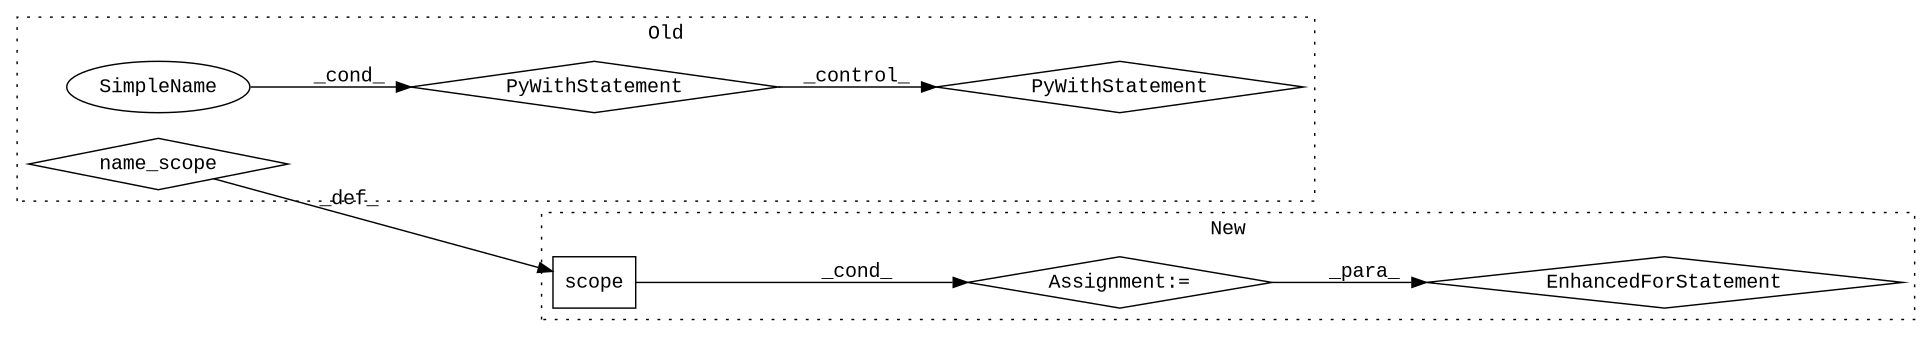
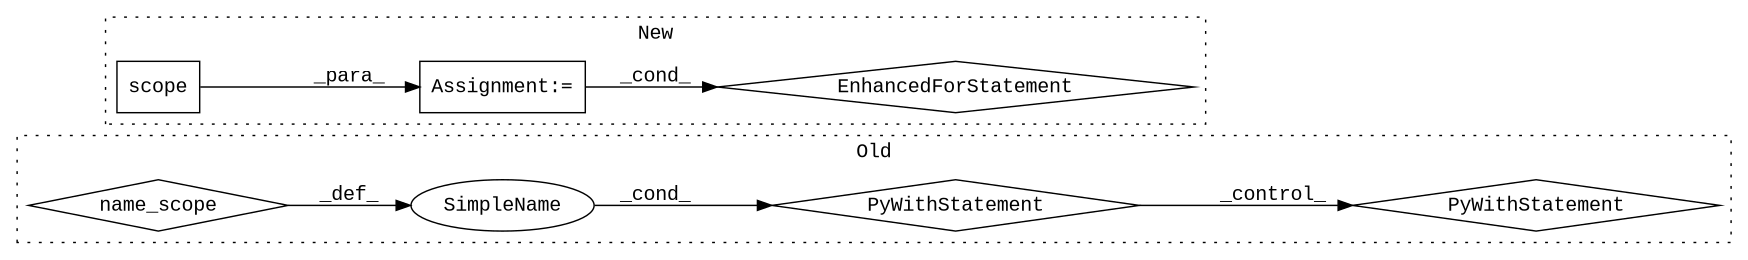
edge "name_scope" -> "scope": now "name_scope" -> "SimpleName"
edge "scope" -> "Assignment:=": label "_cond_" -> "_para_"
edge "Assignment:=" -> "EnhancedForStatement": label "_para_" -> "_cond_"
node "Assignment:=": shape diamond -> box
